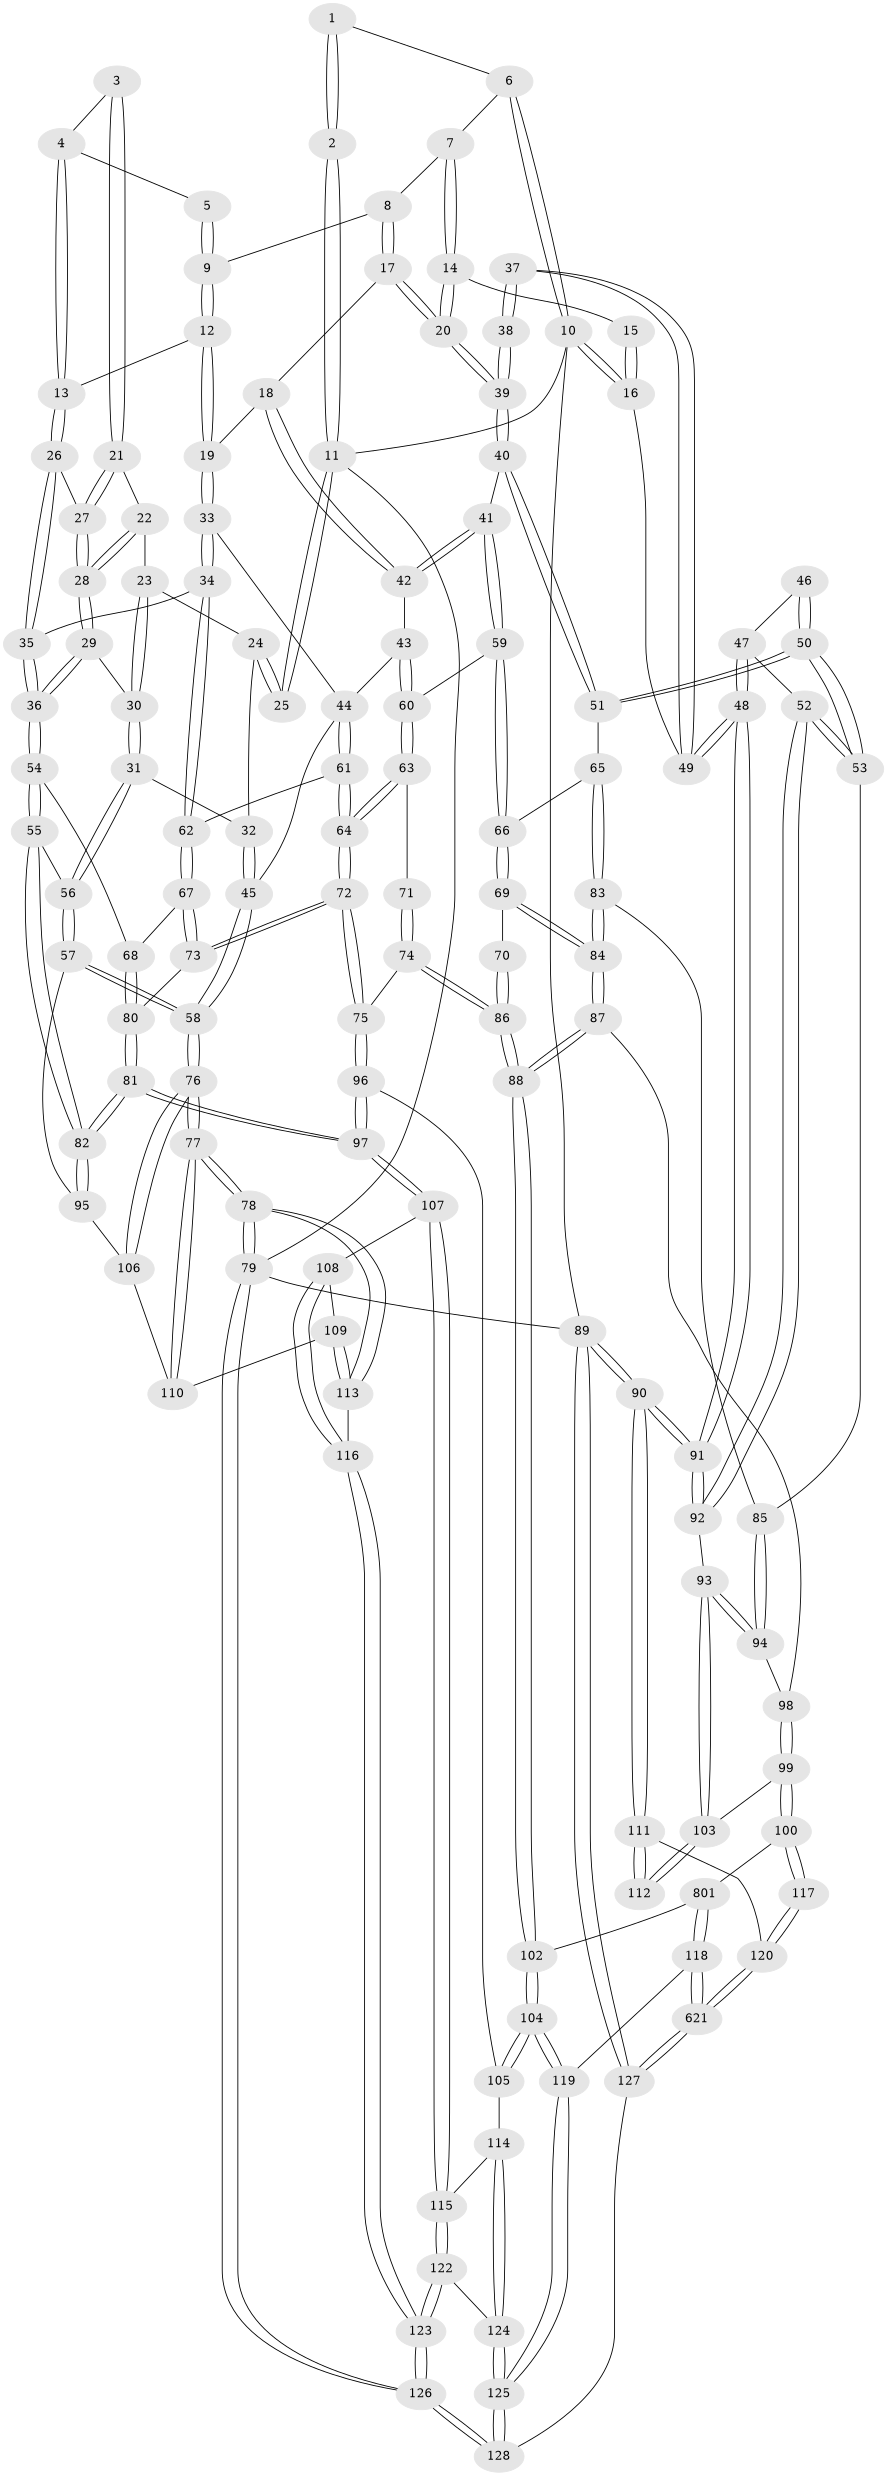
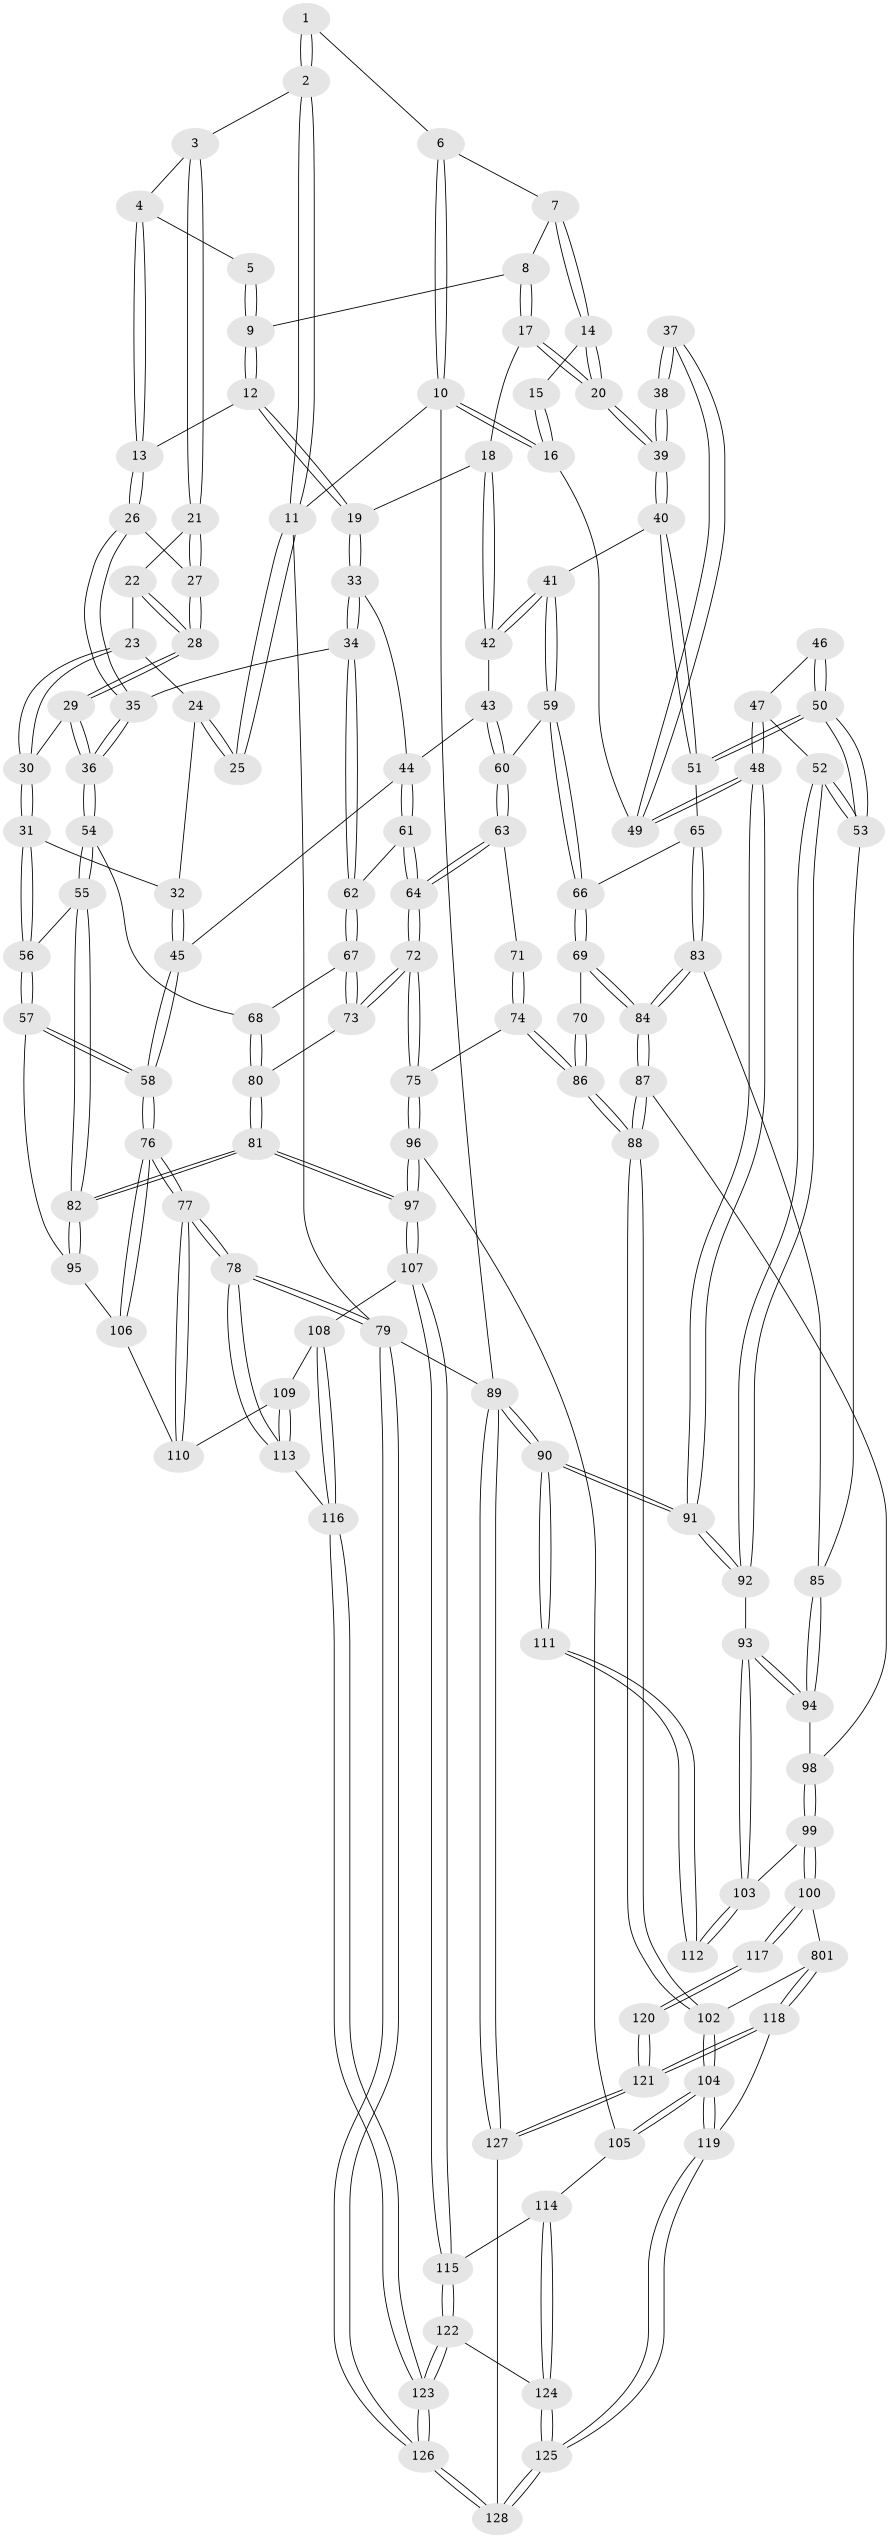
edge "2" -- "3": added
edge "111" -- "120": removed
node "621": label "621" -> "121"
